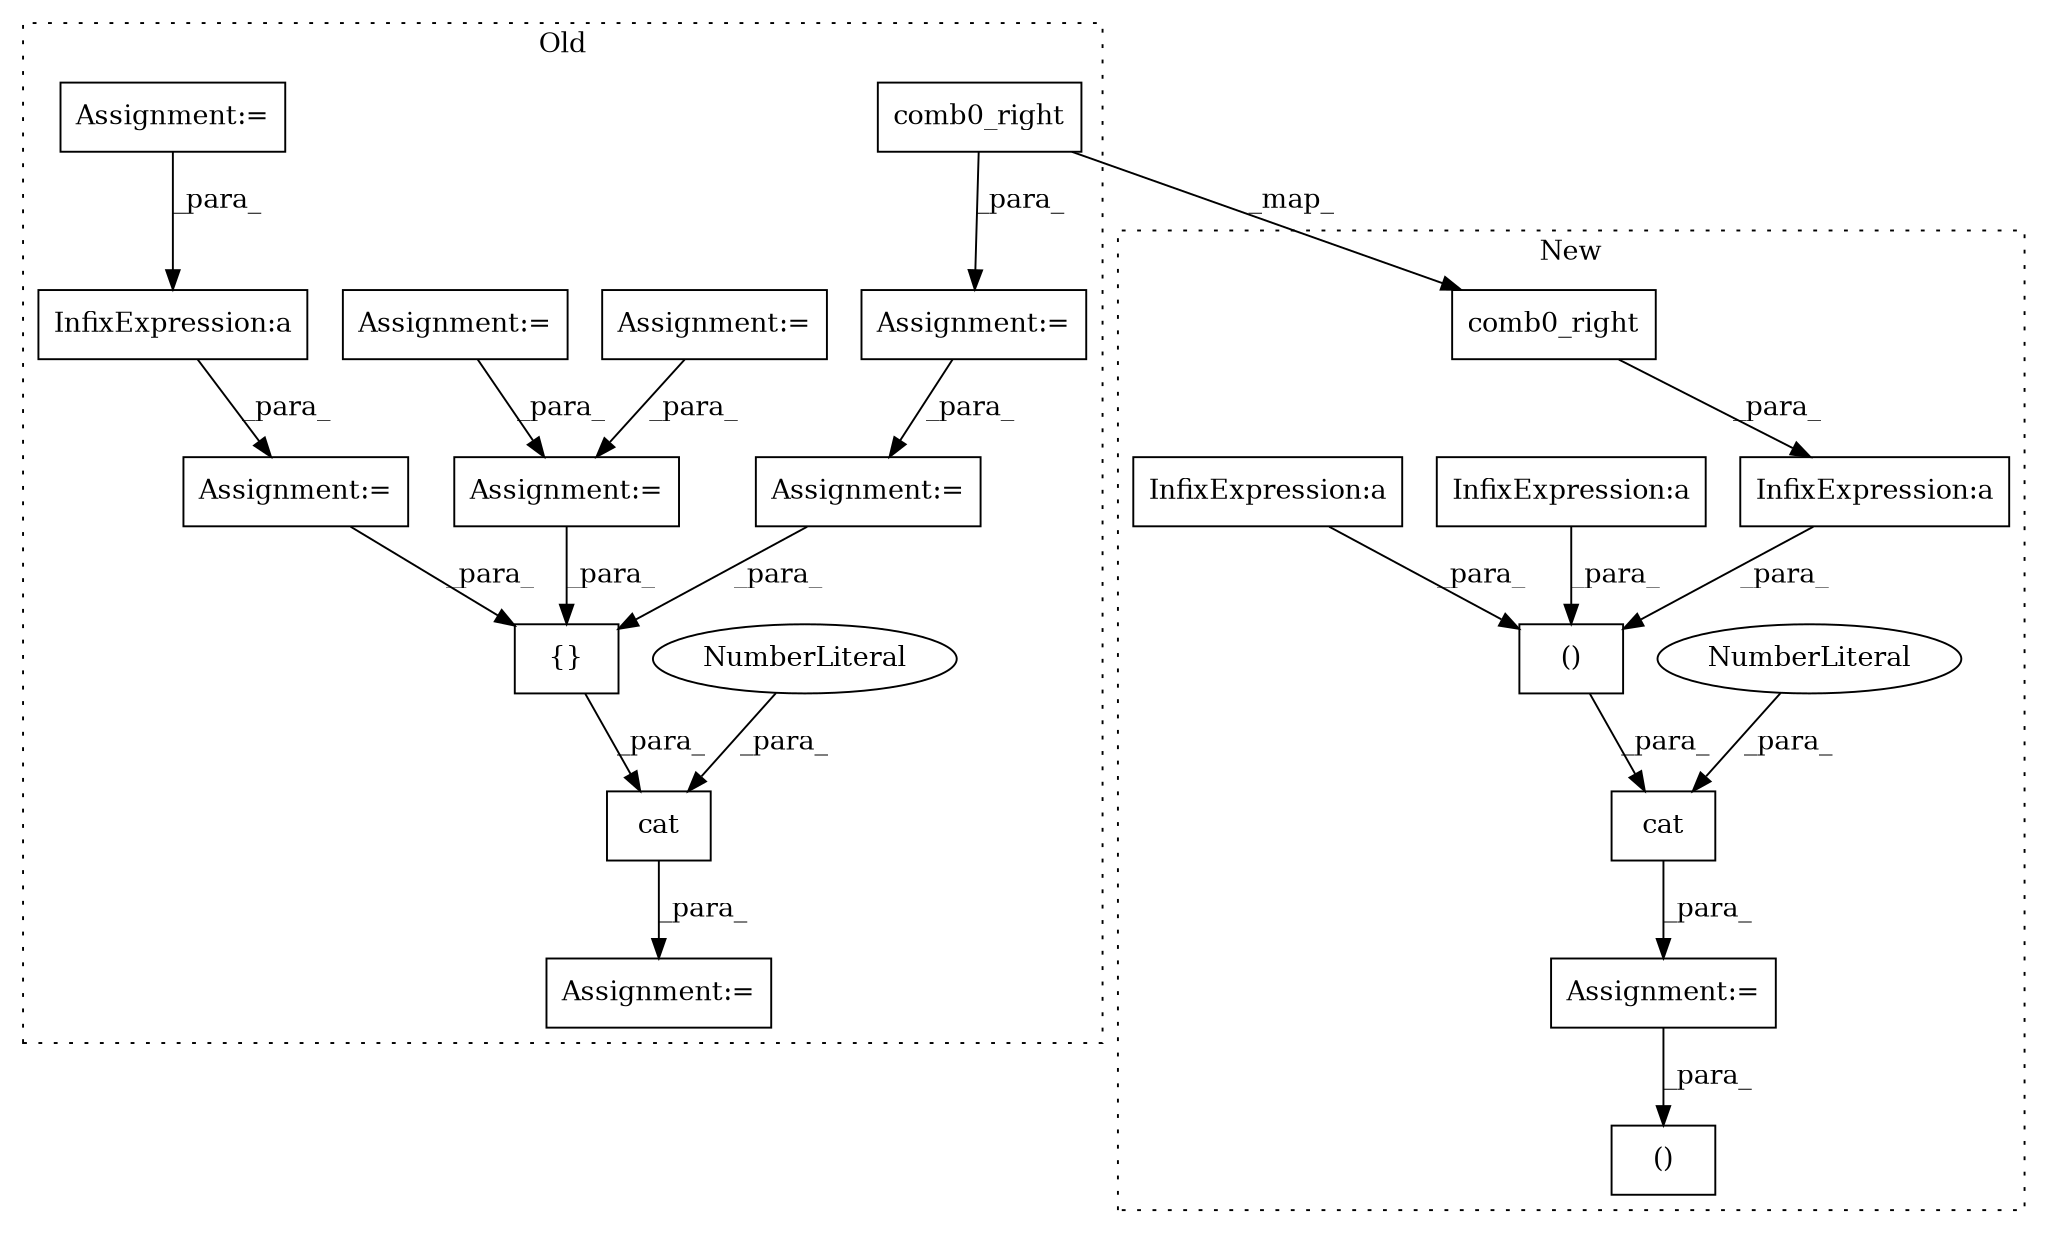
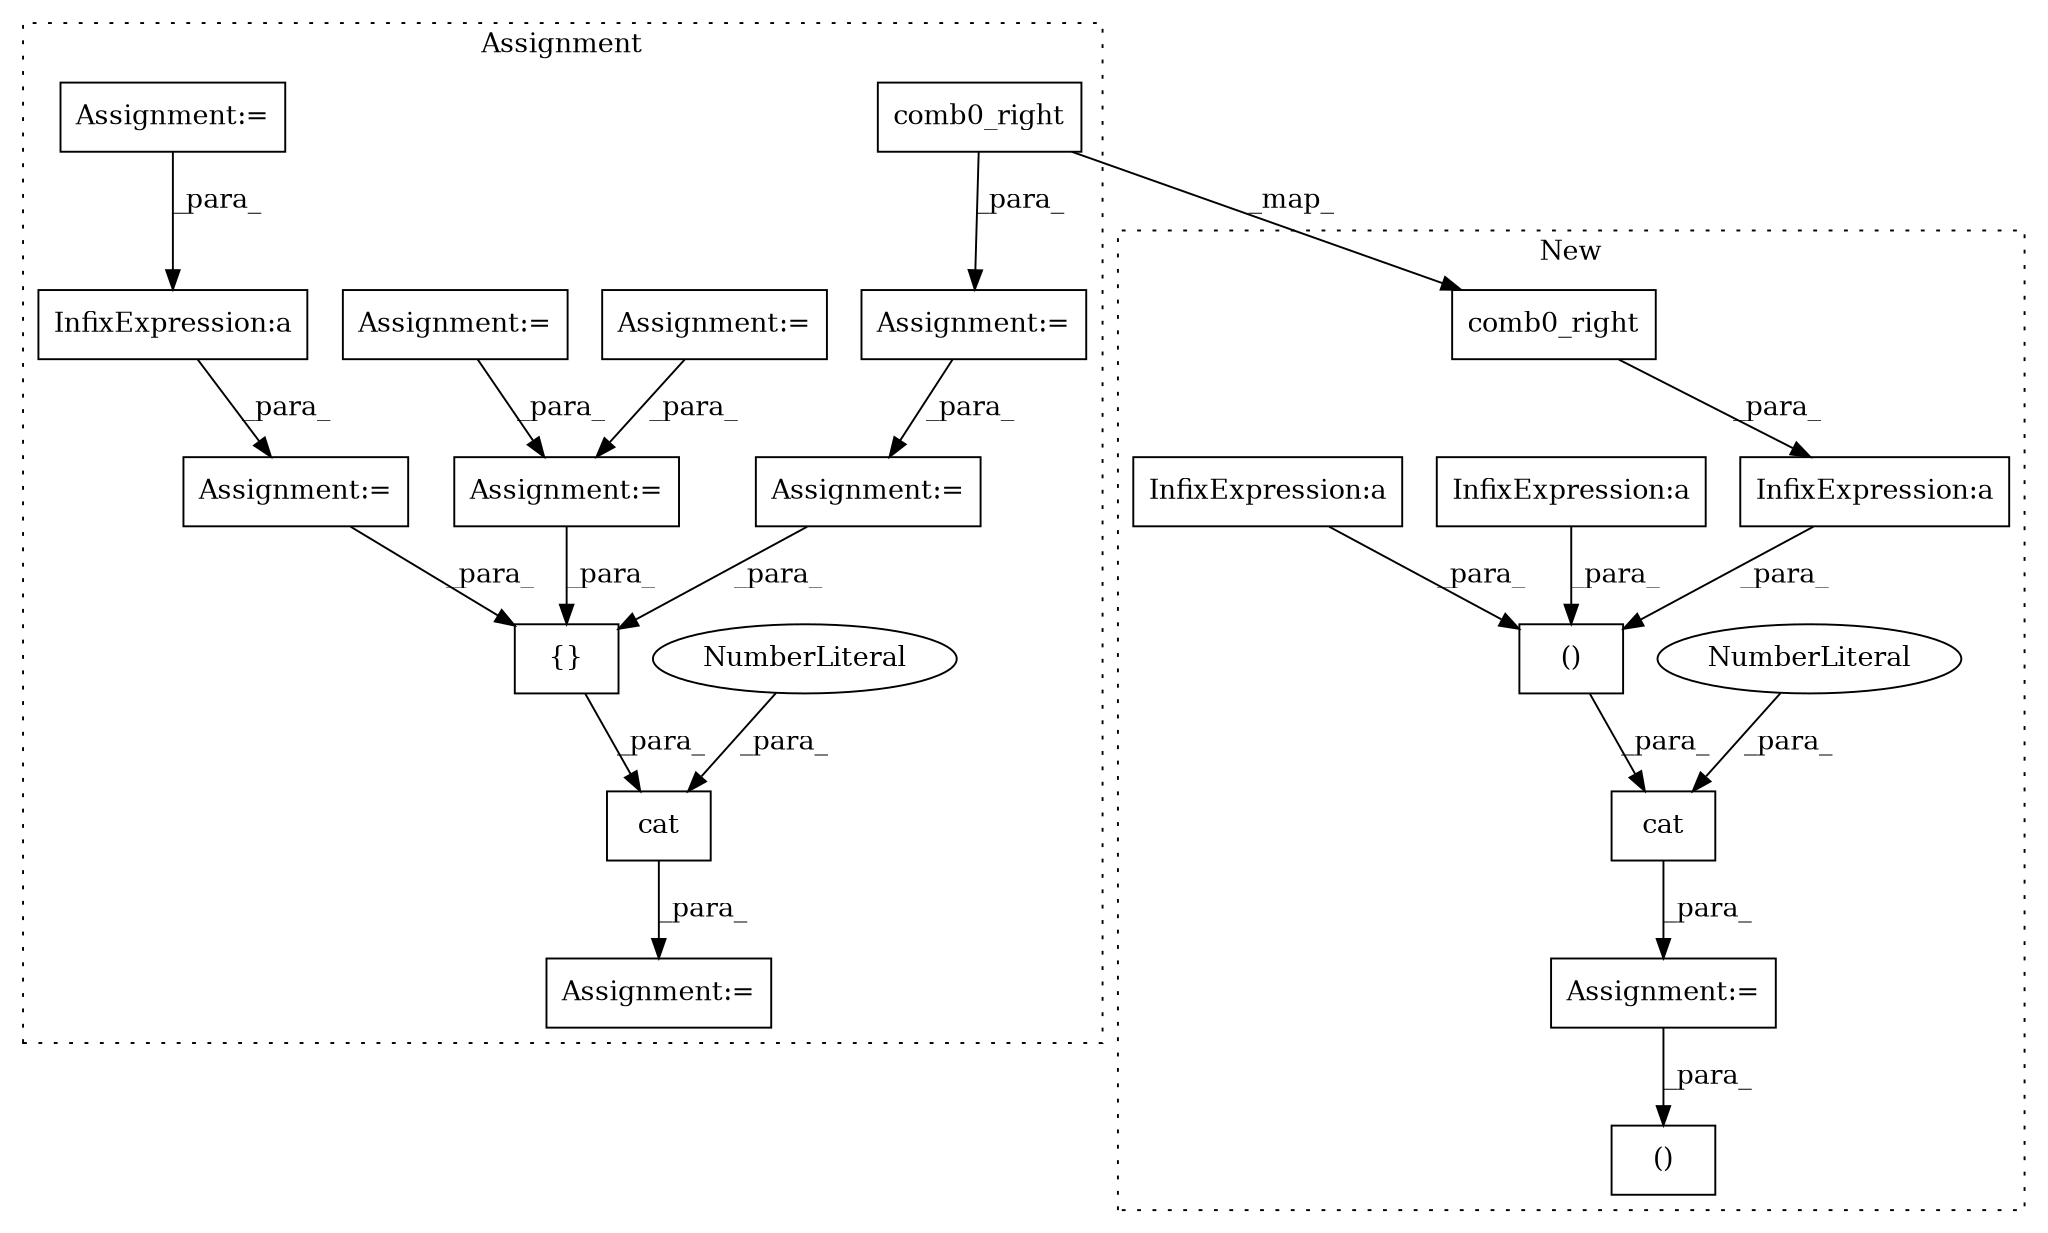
cluster "Old": label "Old" -> "Assignment"
